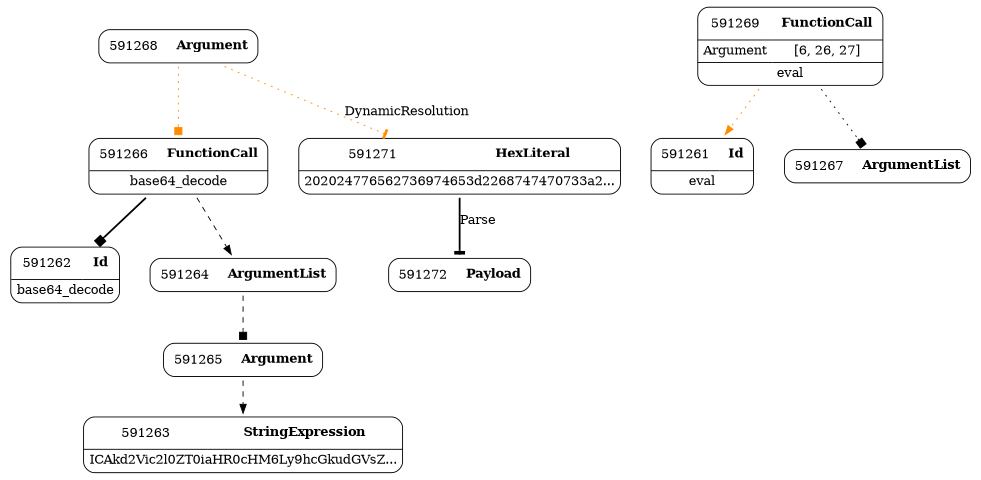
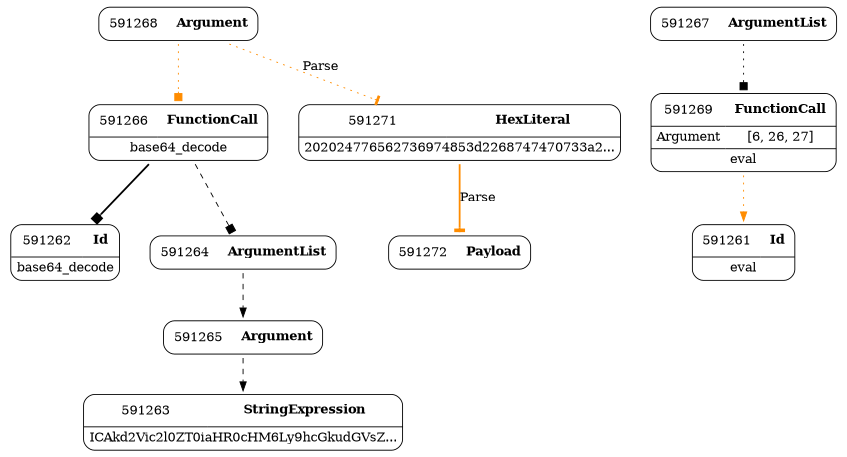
edge "591268" -> "591271": label "DynamicResolution" -> "Parse"
edge "591269" -> "591267": reversed
node "591271": text "202024776562736974653d2268747470733a2..." -> "202024776562736974853d2268747470733a2..."
edge "591266" -> "591264": arrowhead normal -> box
edge "591271" -> "591272": color black -> darkorange
edge "591264" -> "591265": arrowhead box -> normal
